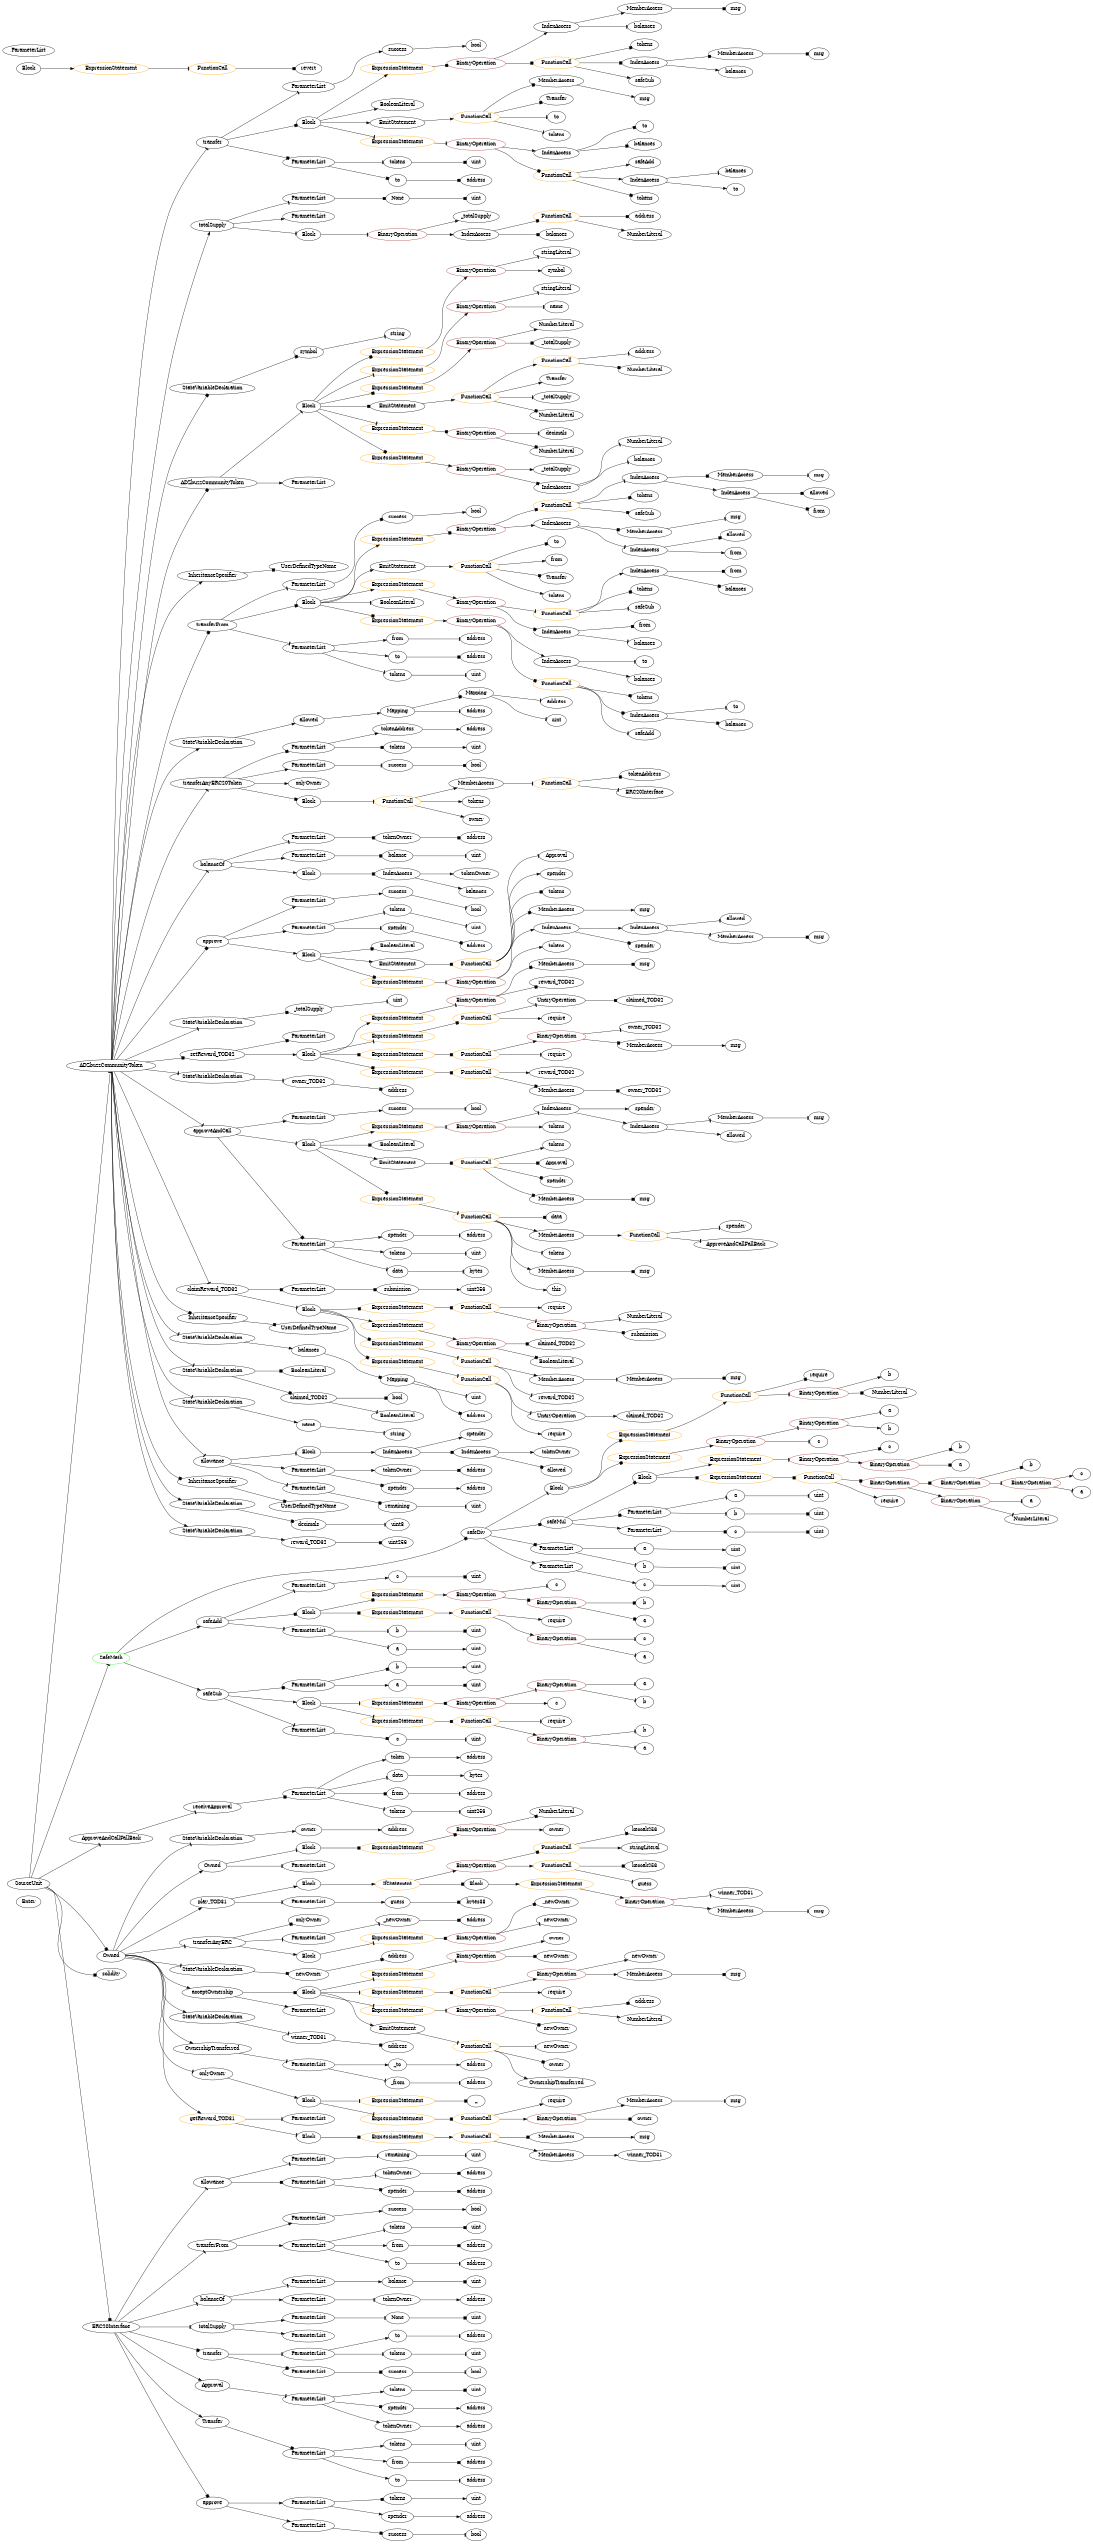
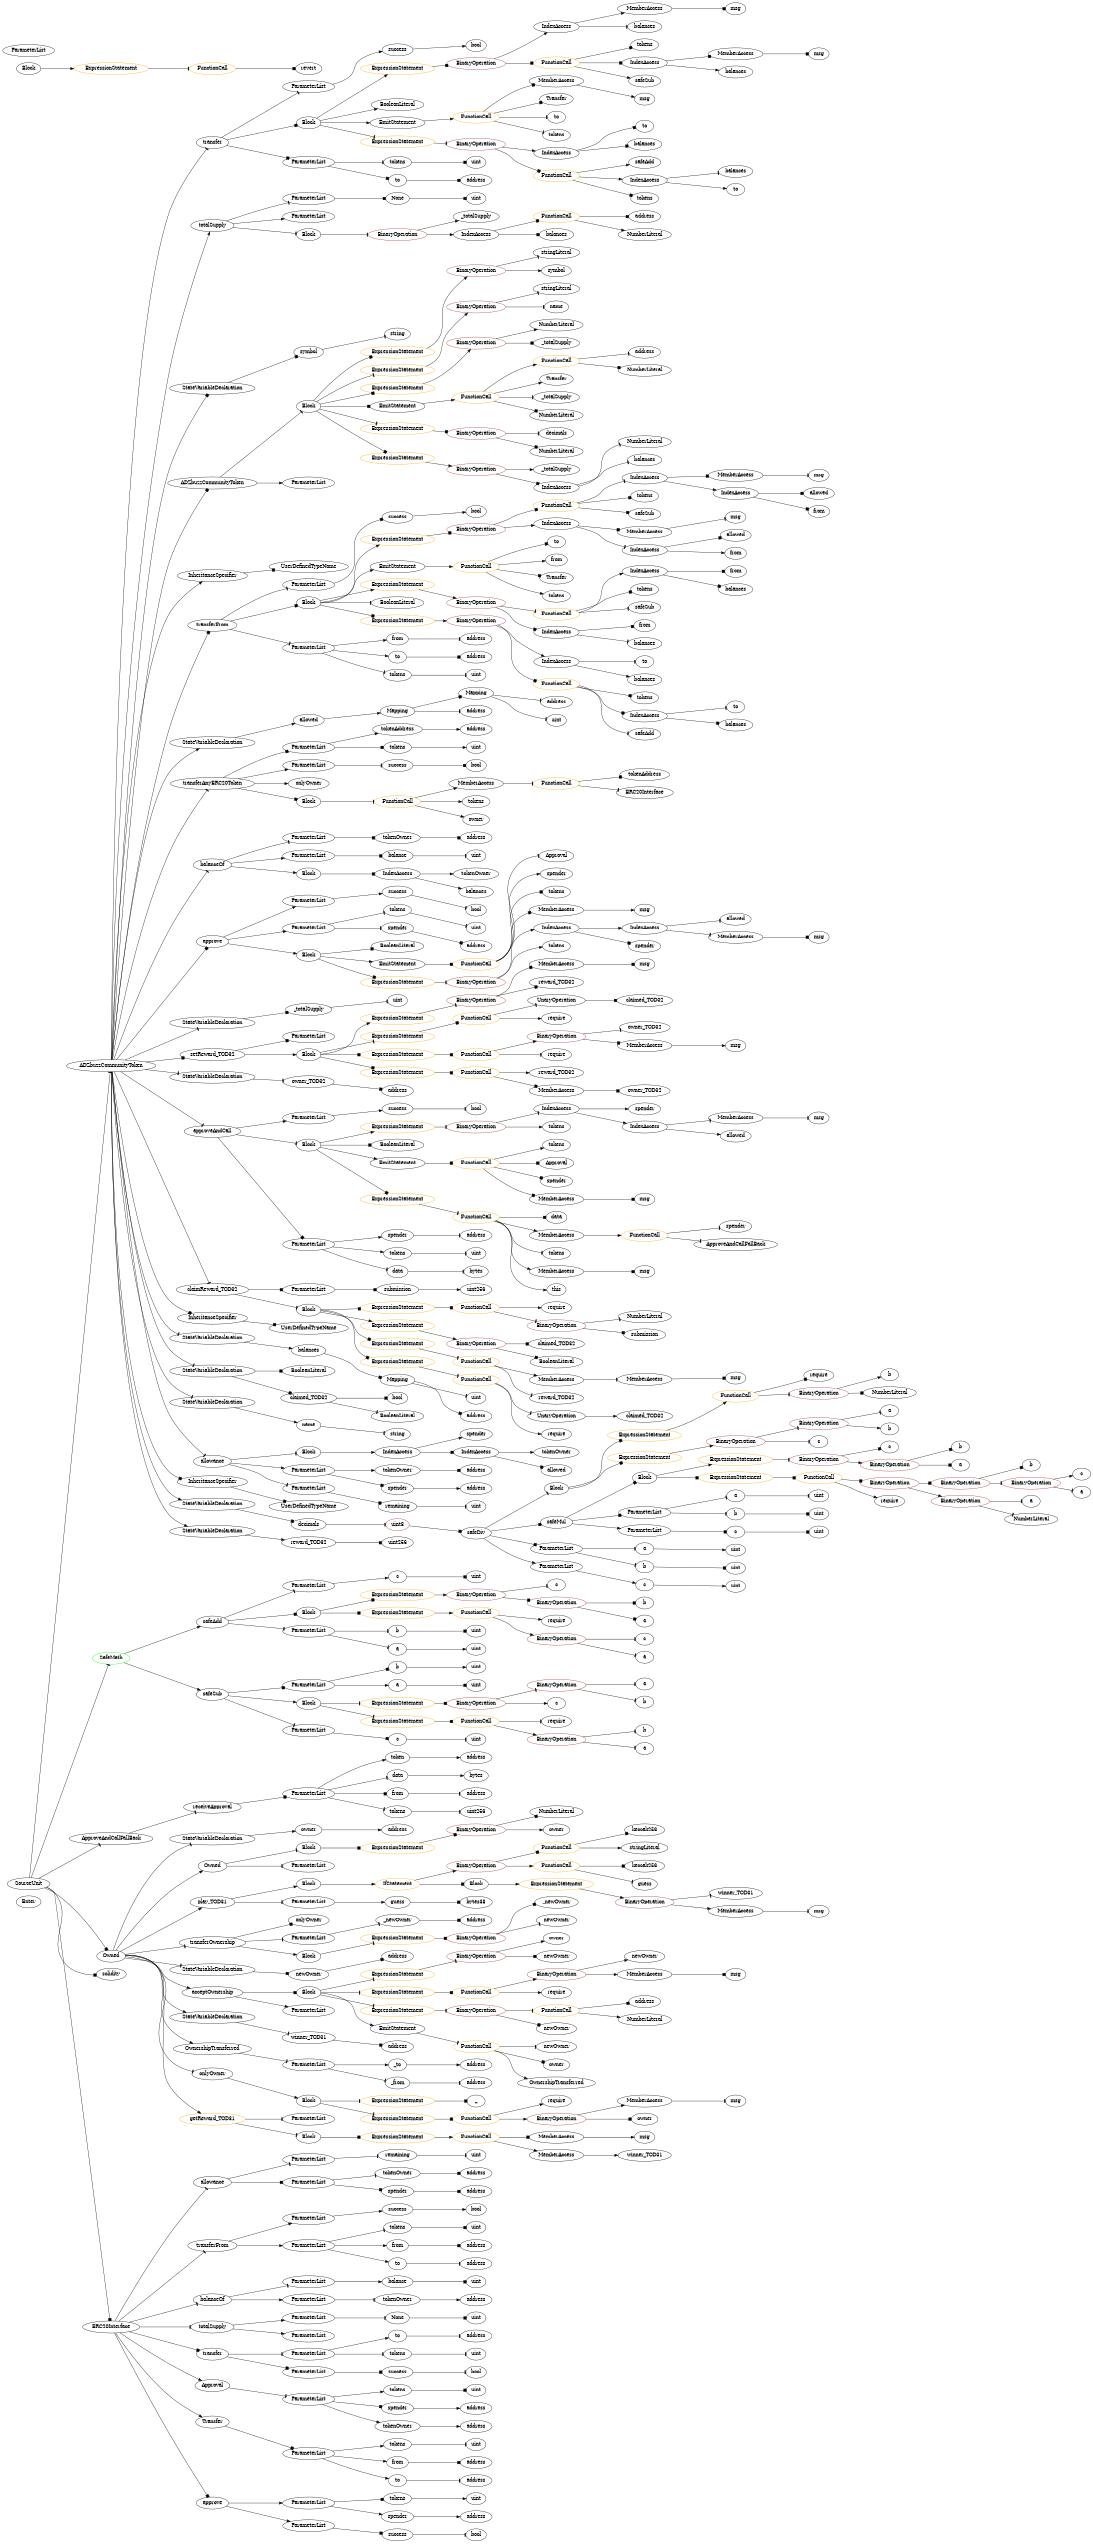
node "uint8": color black -> brown
edge "SafeMath" -> "safeDiv": now "uint8" -> "safeDiv"
node "transferAnyERC": label "transferAnyERC" -> "transferOwnership"
